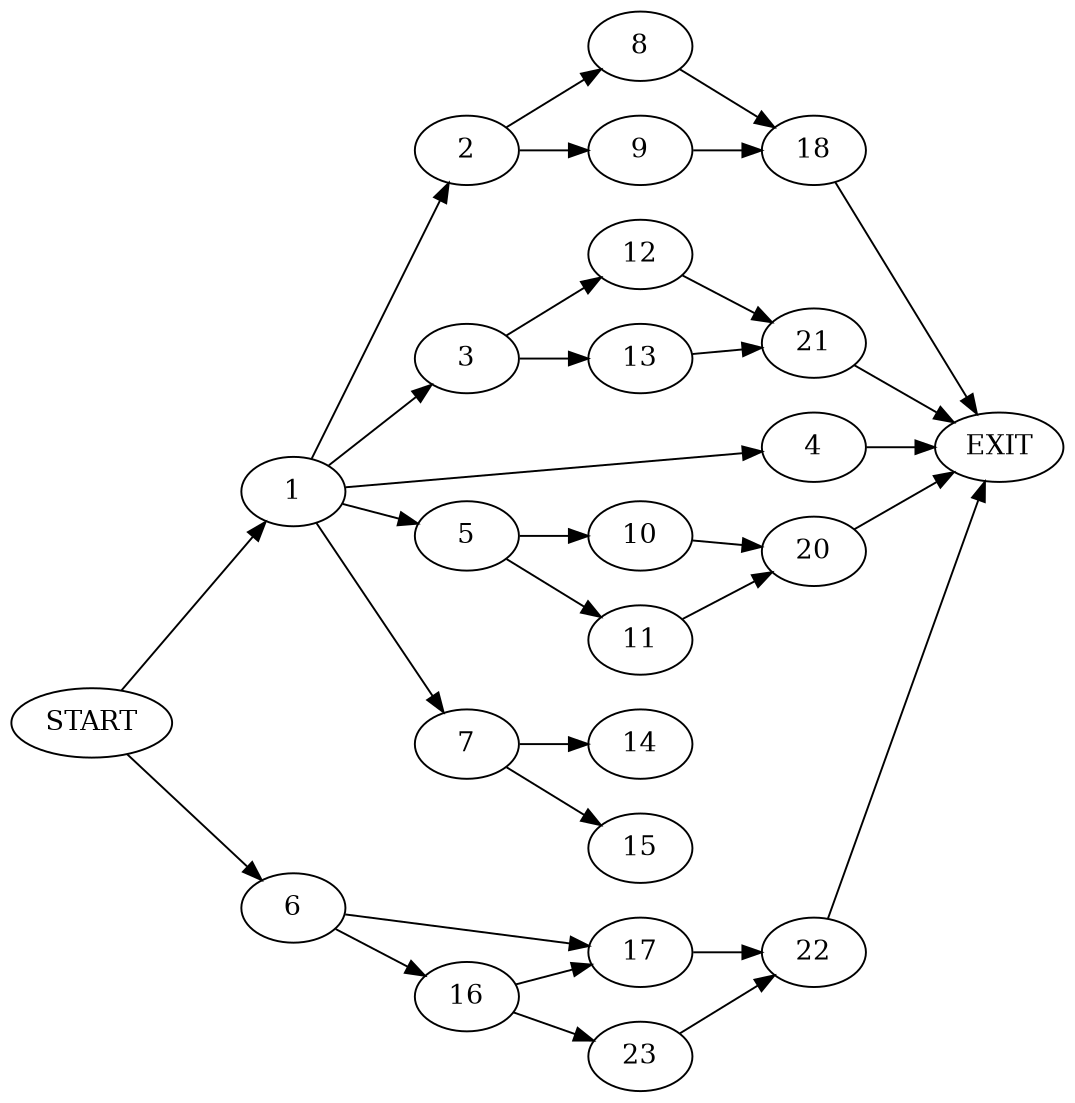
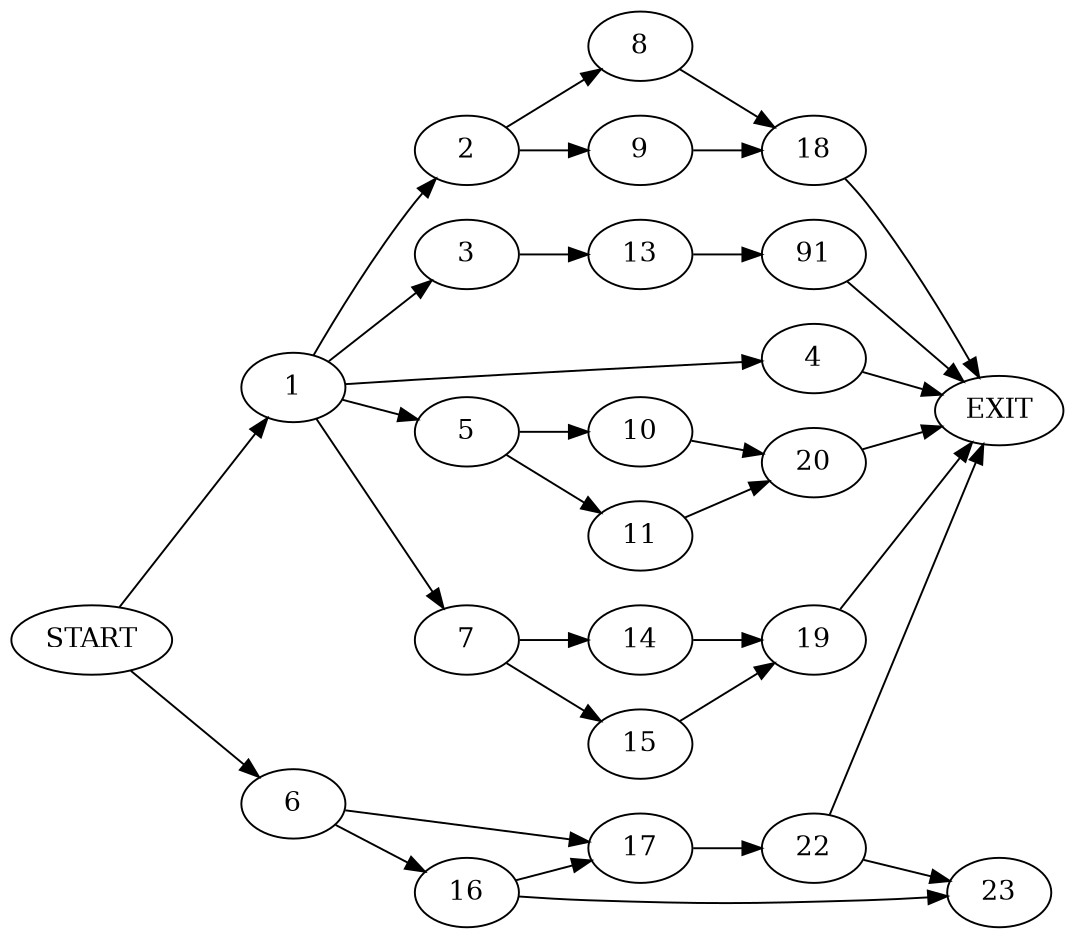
node "12": removed
node "21": label "21" -> "91"
node "19": added
edge "23" -> "22": reversed
